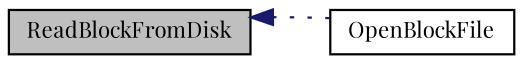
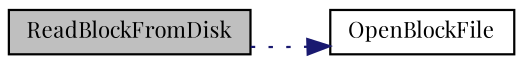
edge "OpenBlockFile" -> "ReadBlockFromDisk": reversed
